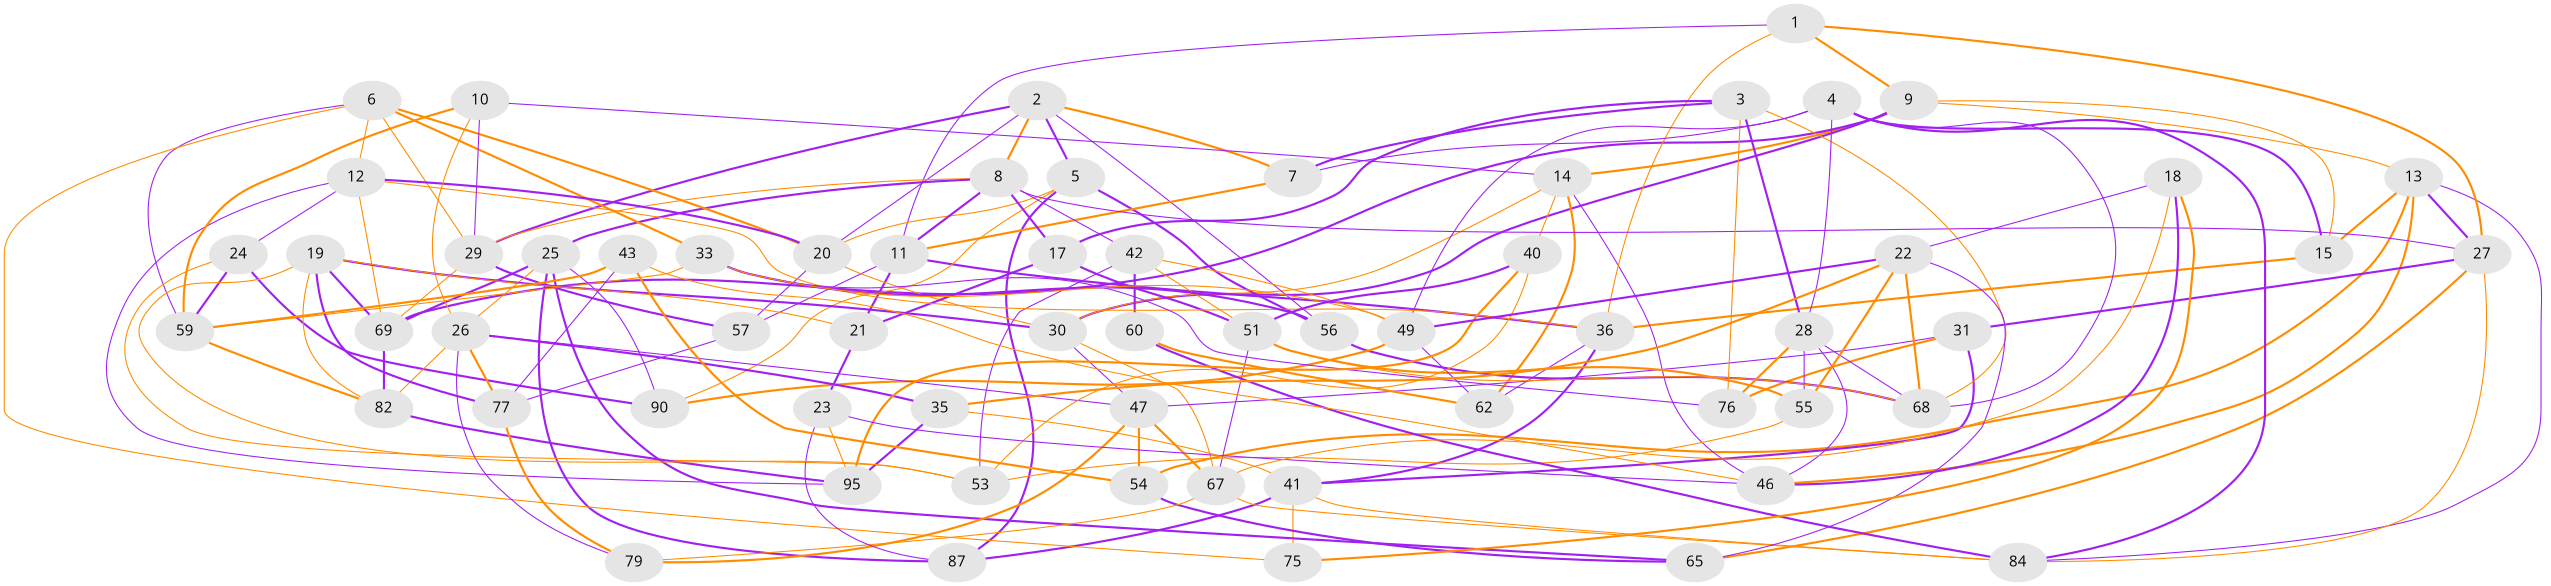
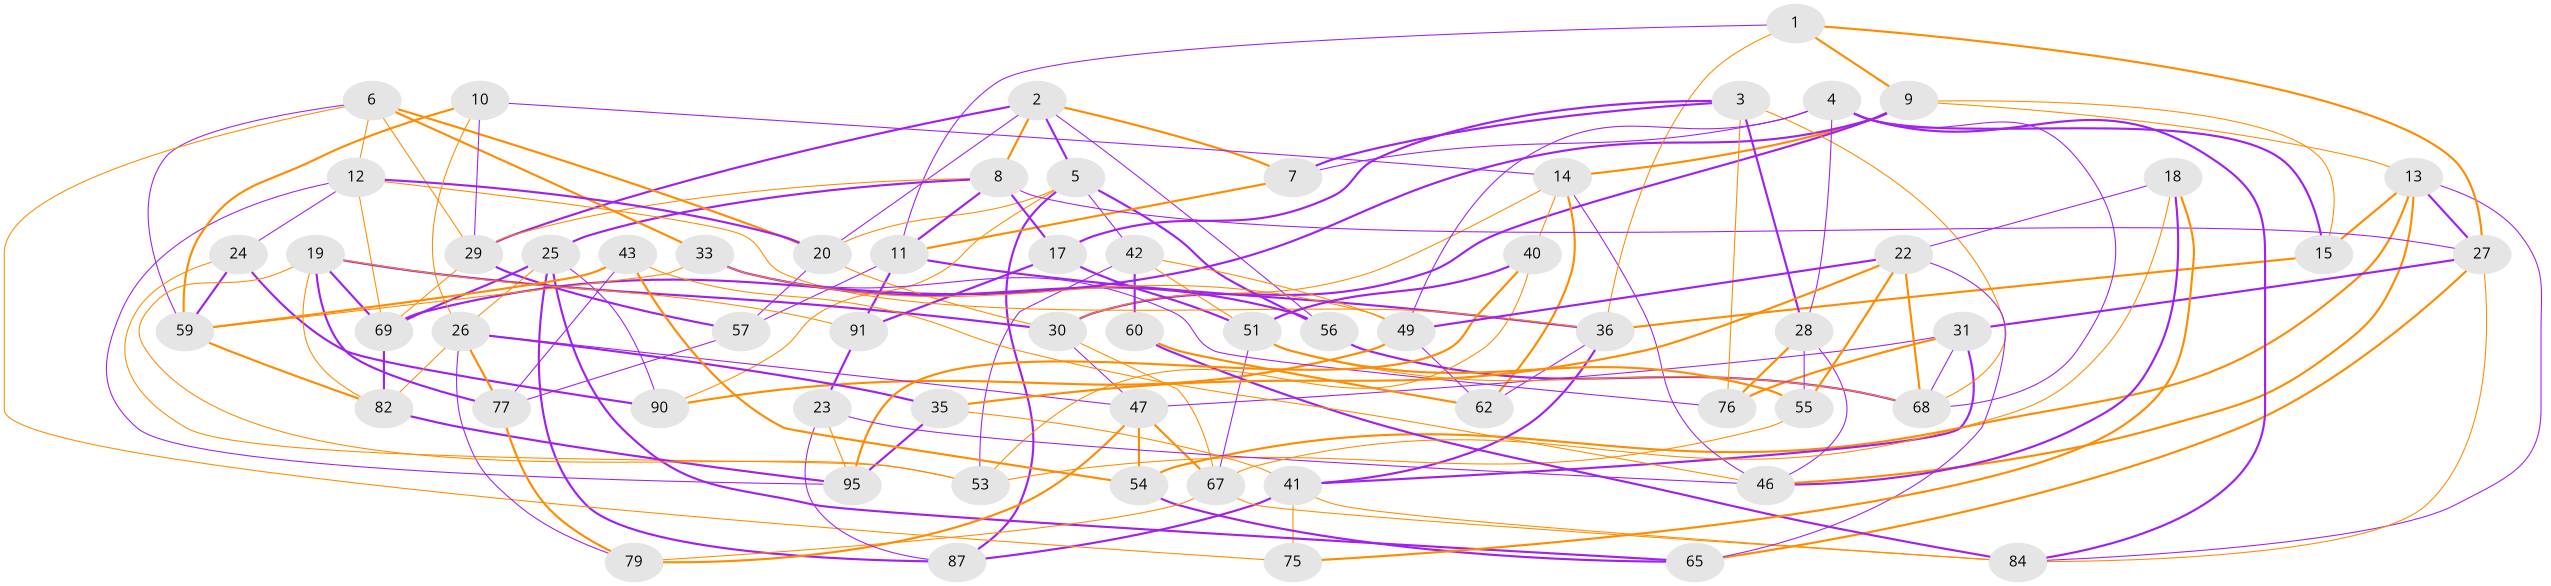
edge "8" -- "42": now "5" -- "42"
node "21": label "21" -> "91"
edge "28" -- "68": now "31" -- "68"
